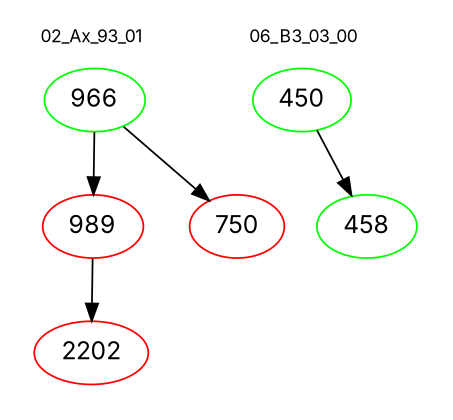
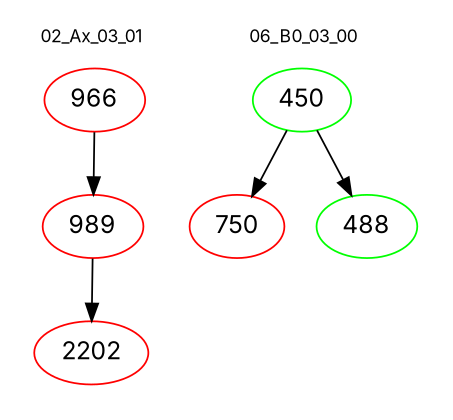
cluster "02_Ax_93_01": label "02_Ax_93_01" -> "02_Ax_03_01"
cluster "06_B3_03_00": label "06_B3_03_00" -> "06_B0_03_00"
node "966": color green -> red
edge "966" -> "750": now "450" -> "750"
node "458": label "458" -> "488"
